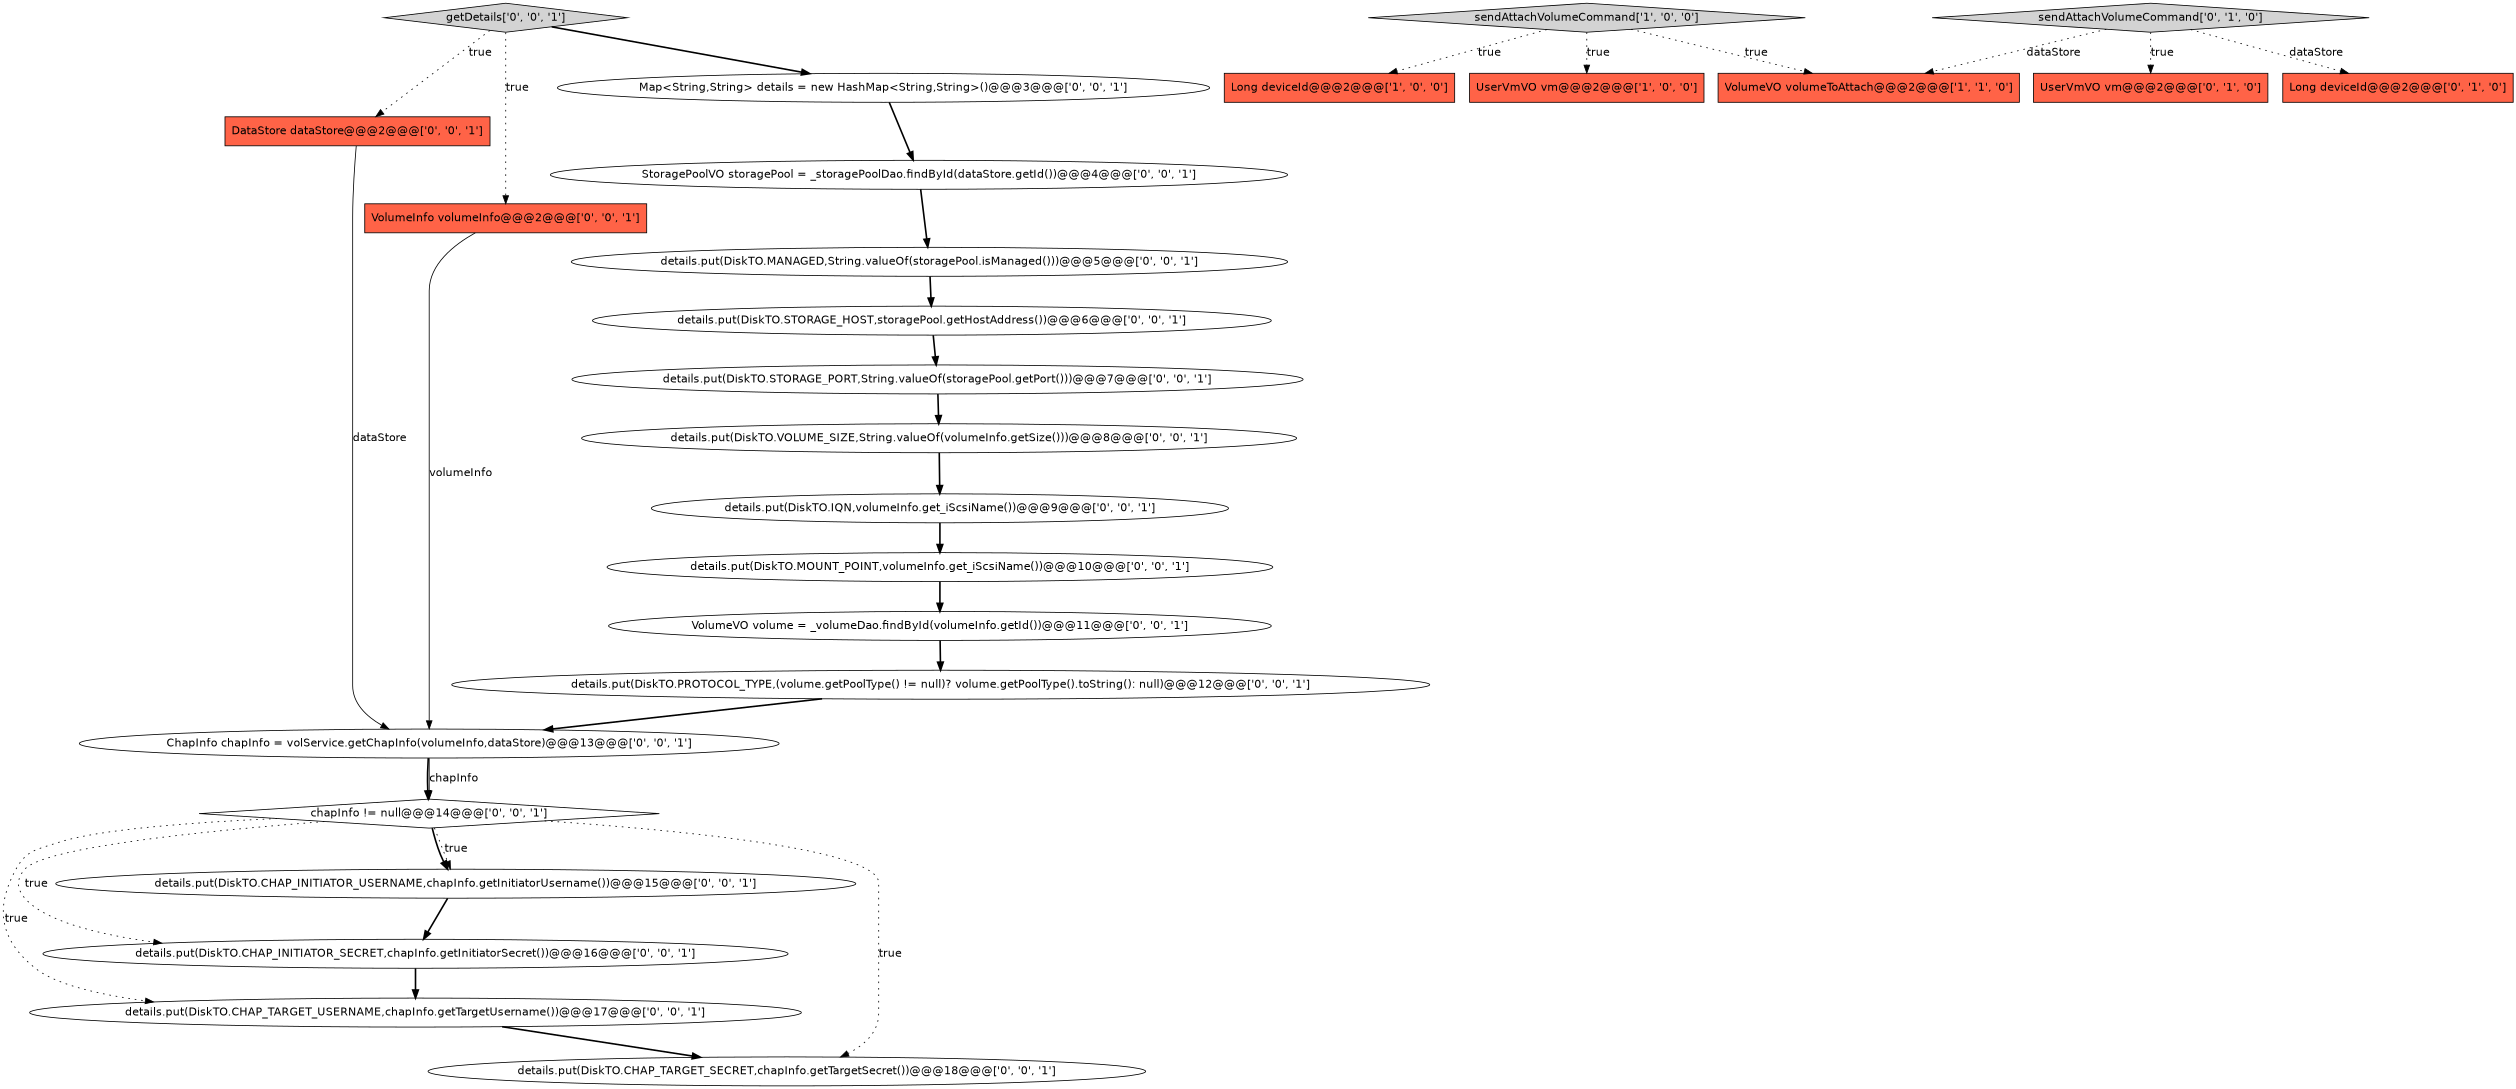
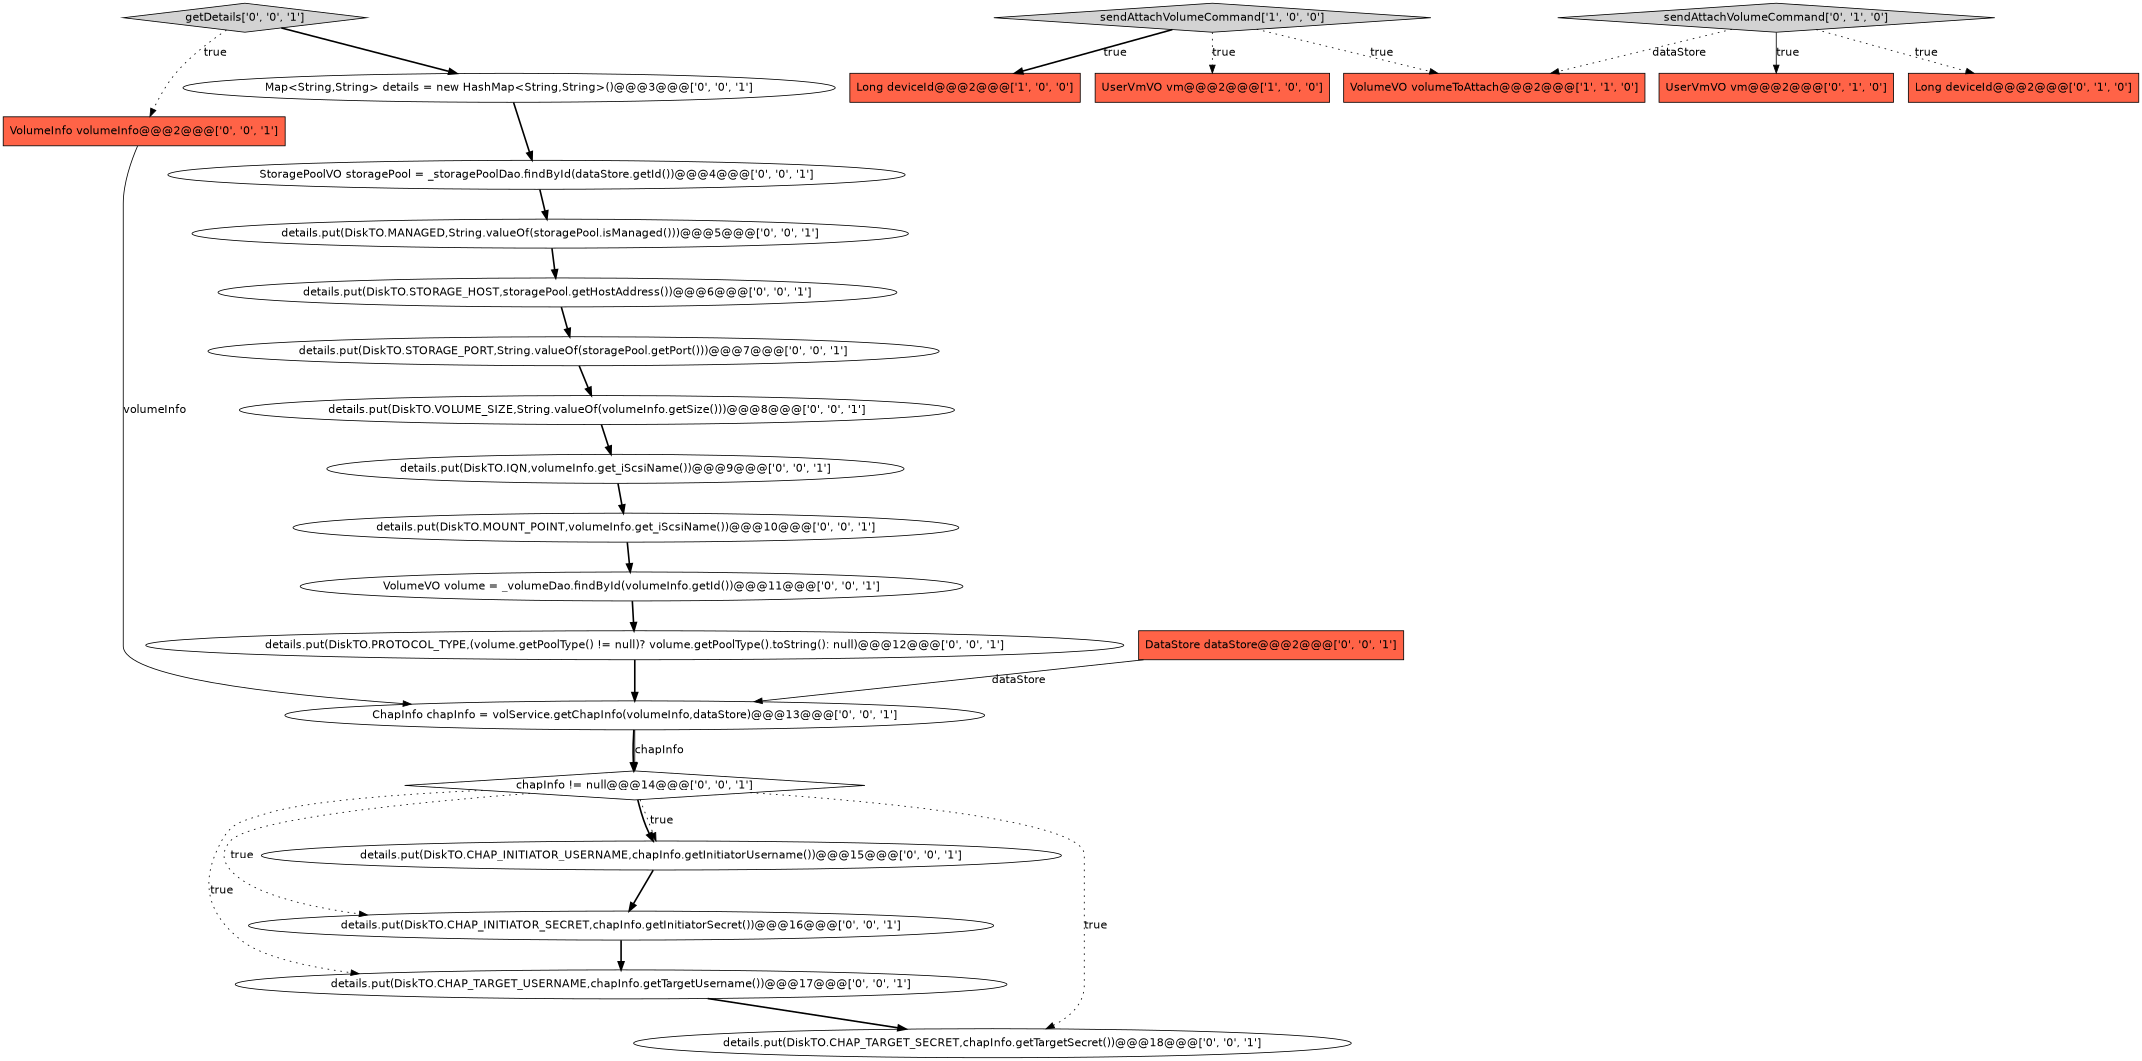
edge "sendAttachVolumeCommand['0', '1', '0']" -> "UserVmVO vm@@@2@@@['0', '1', '0']": style dotted -> solid
edge "sendAttachVolumeCommand['1', '0', '0']" -> "Long deviceId@@@2@@@['1', '0', '0']": style dotted -> bold
edge "sendAttachVolumeCommand['0', '1', '0']" -> "Long deviceId@@@2@@@['0', '1', '0']": label "dataStore" -> "true"
edge "getDetails['0', '0', '1']" -> "DataStore dataStore@@@2@@@['0', '0', '1']": removed, label "true"
